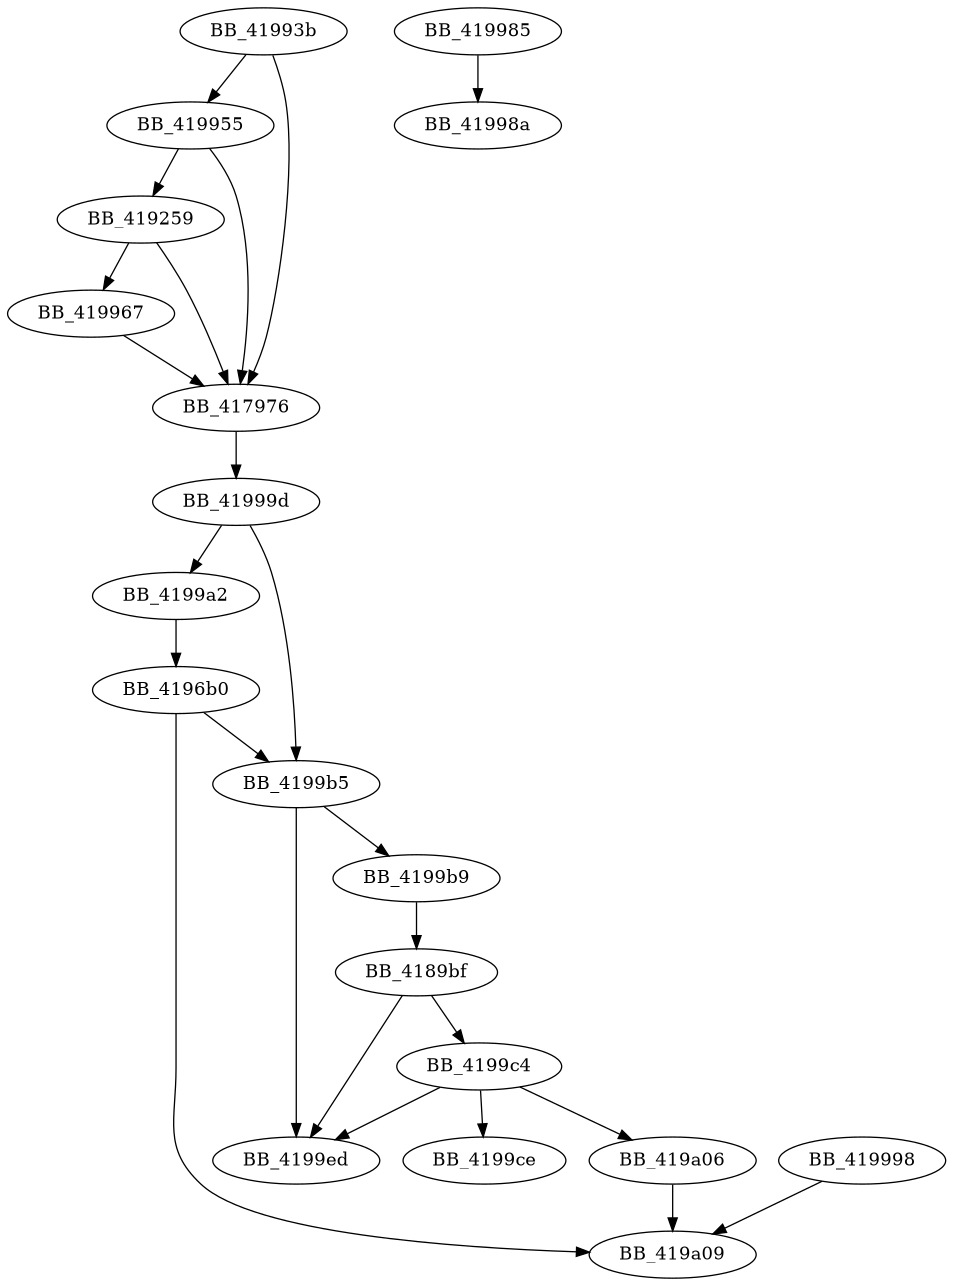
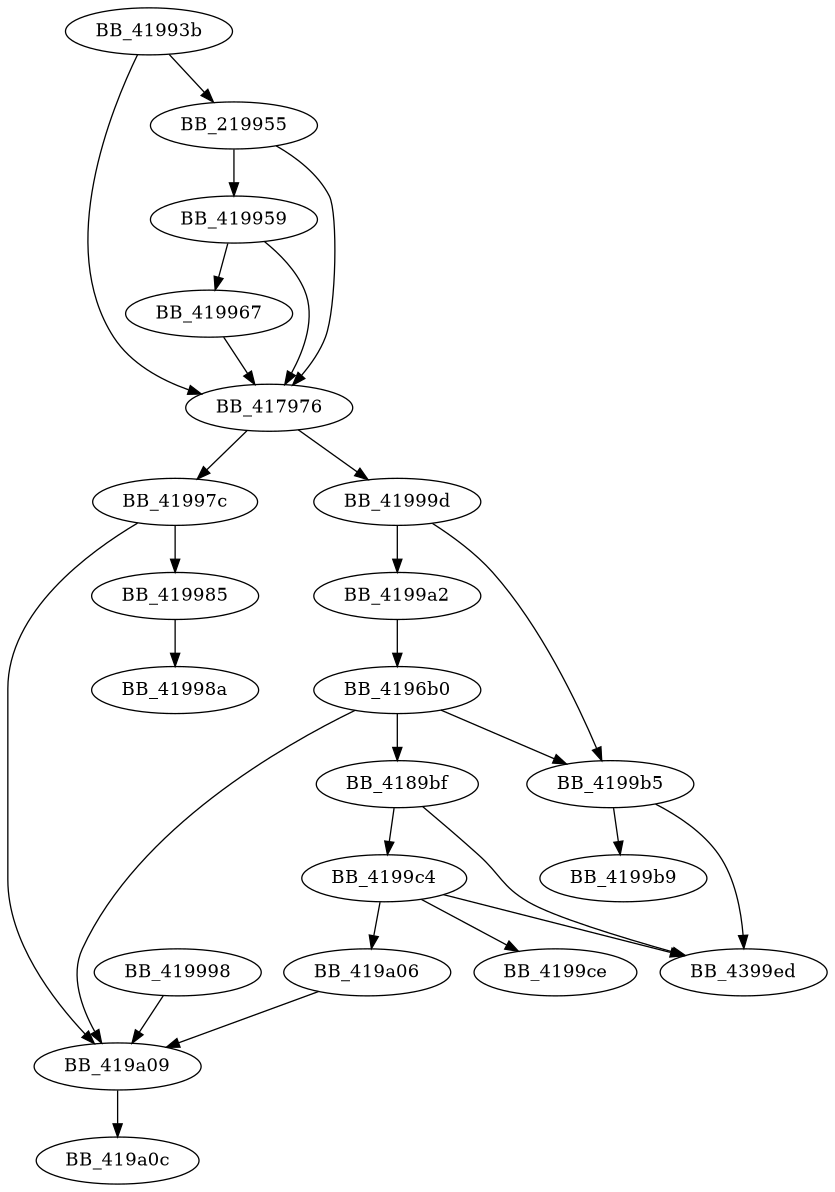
node "BB_419955": label "BB_419955" -> "BB_219955"
node "BB_419259": label "BB_419259" -> "BB_419959"
node "BB_41997c": added
edge "BB_4199b9" -> "BB_4189bf": now "BB_4196b0" -> "BB_4189bf"
node "BB_419a0c": added
node "BB_4199ed": label "BB_4199ed" -> "BB_4399ed"
